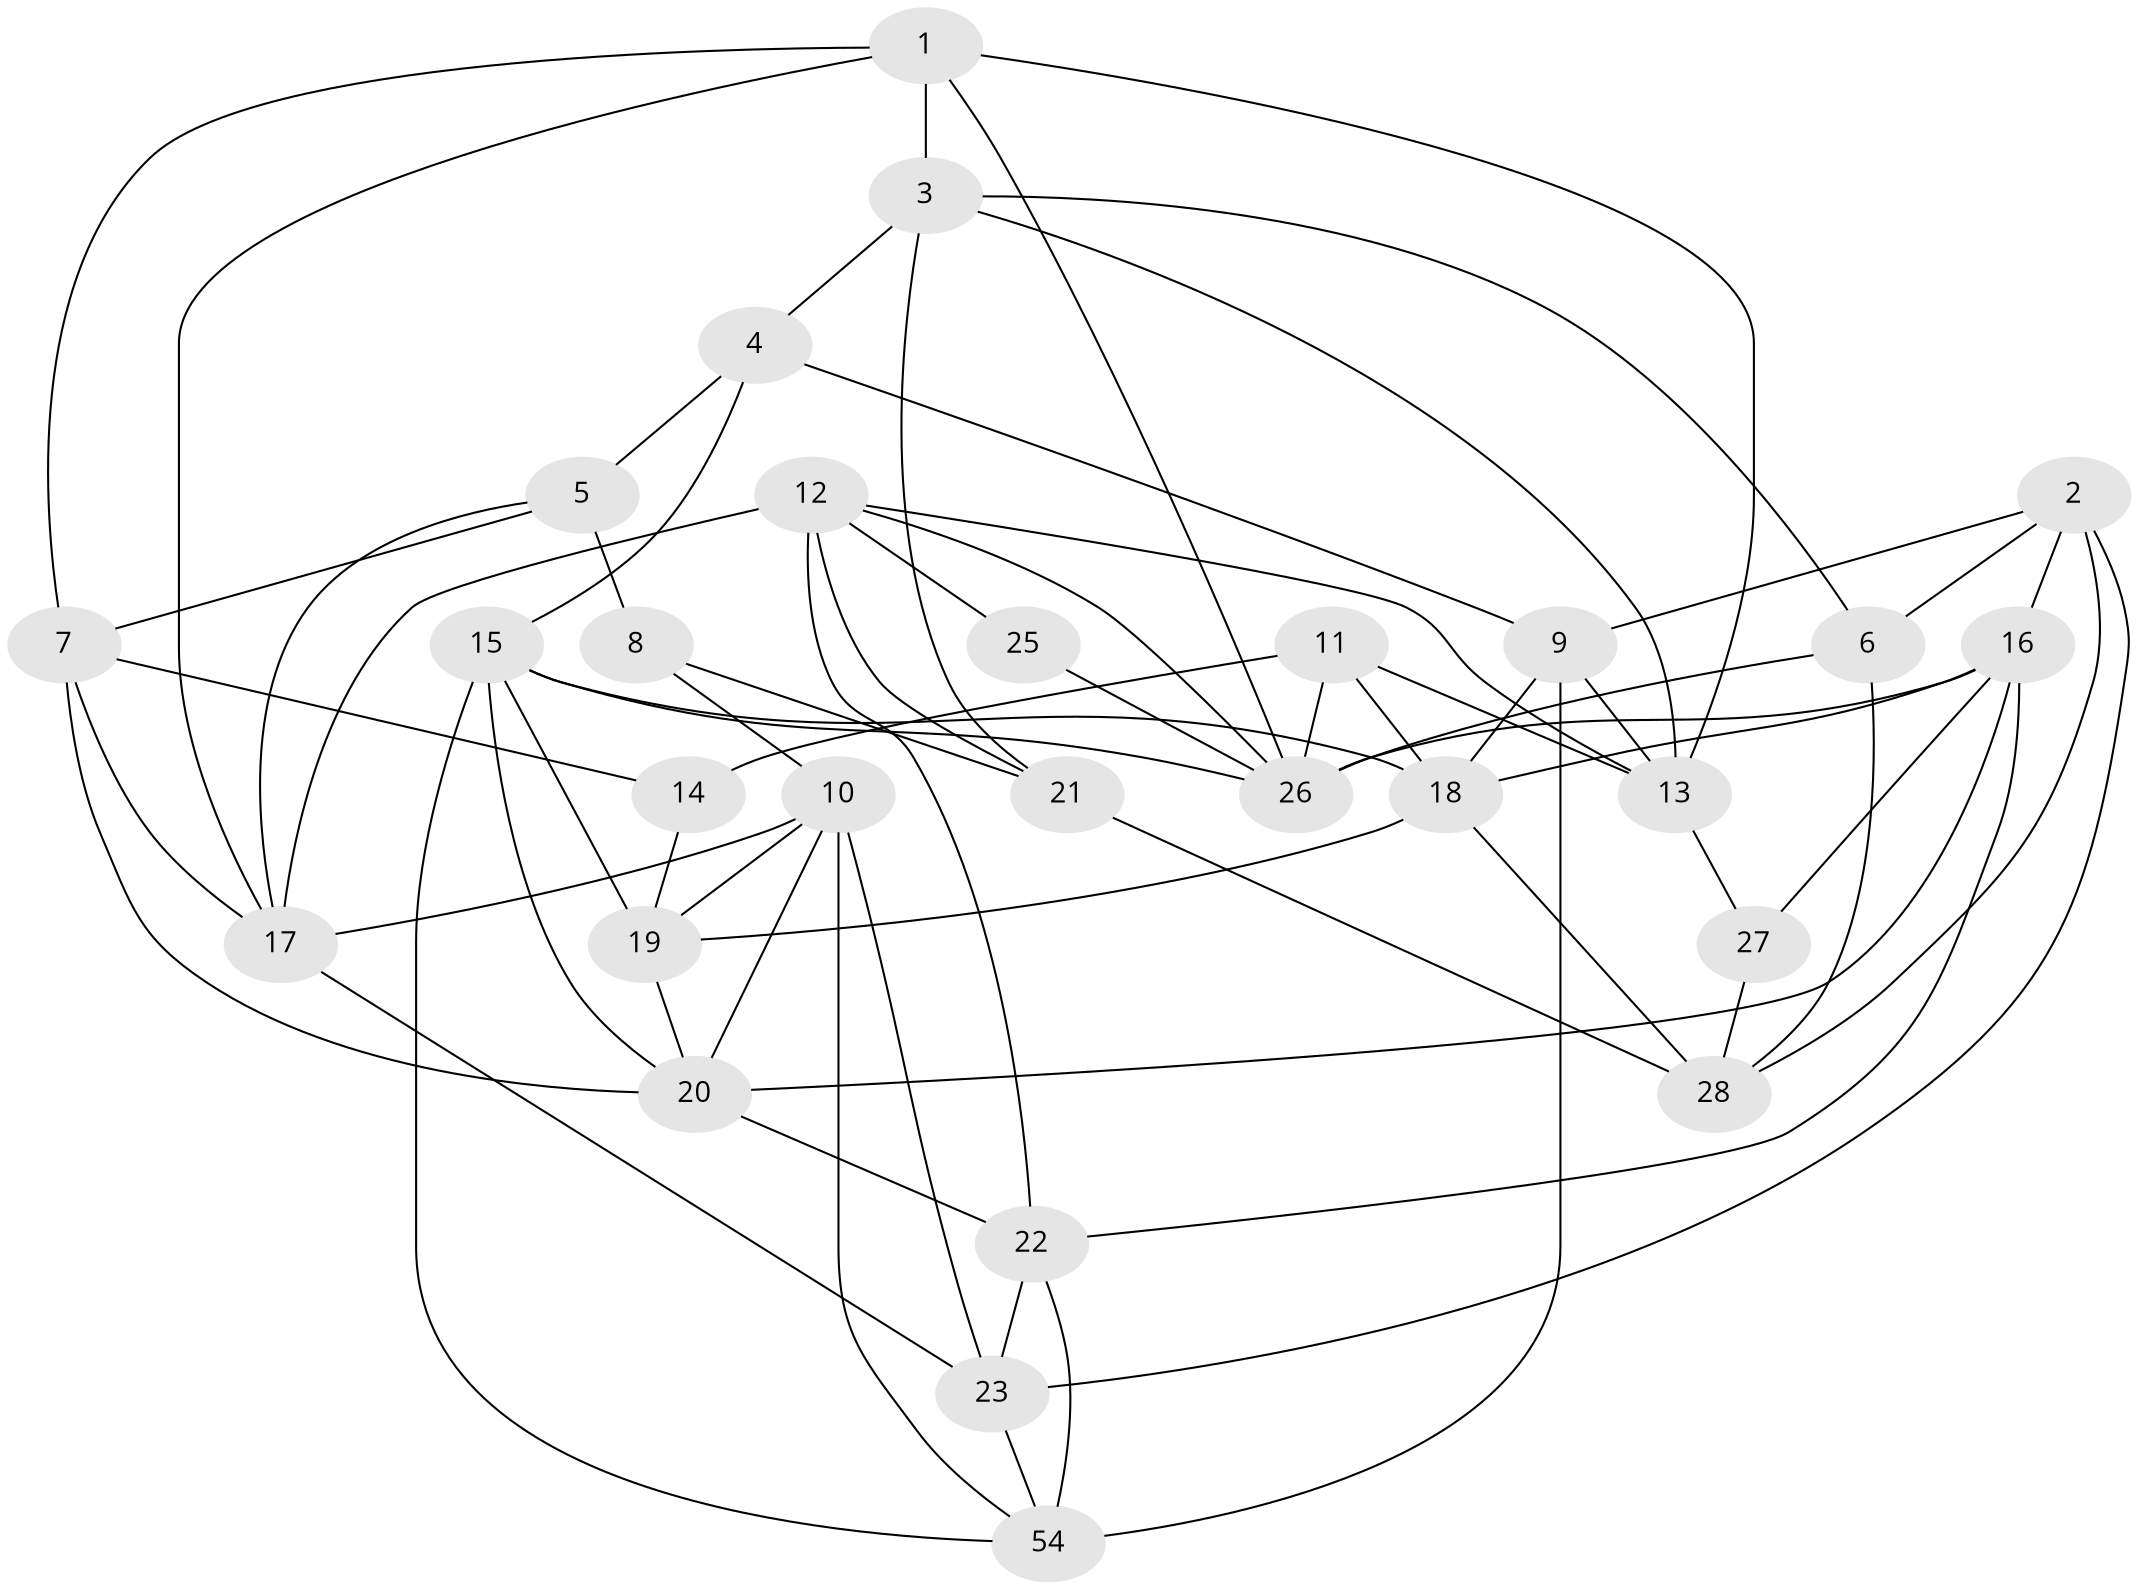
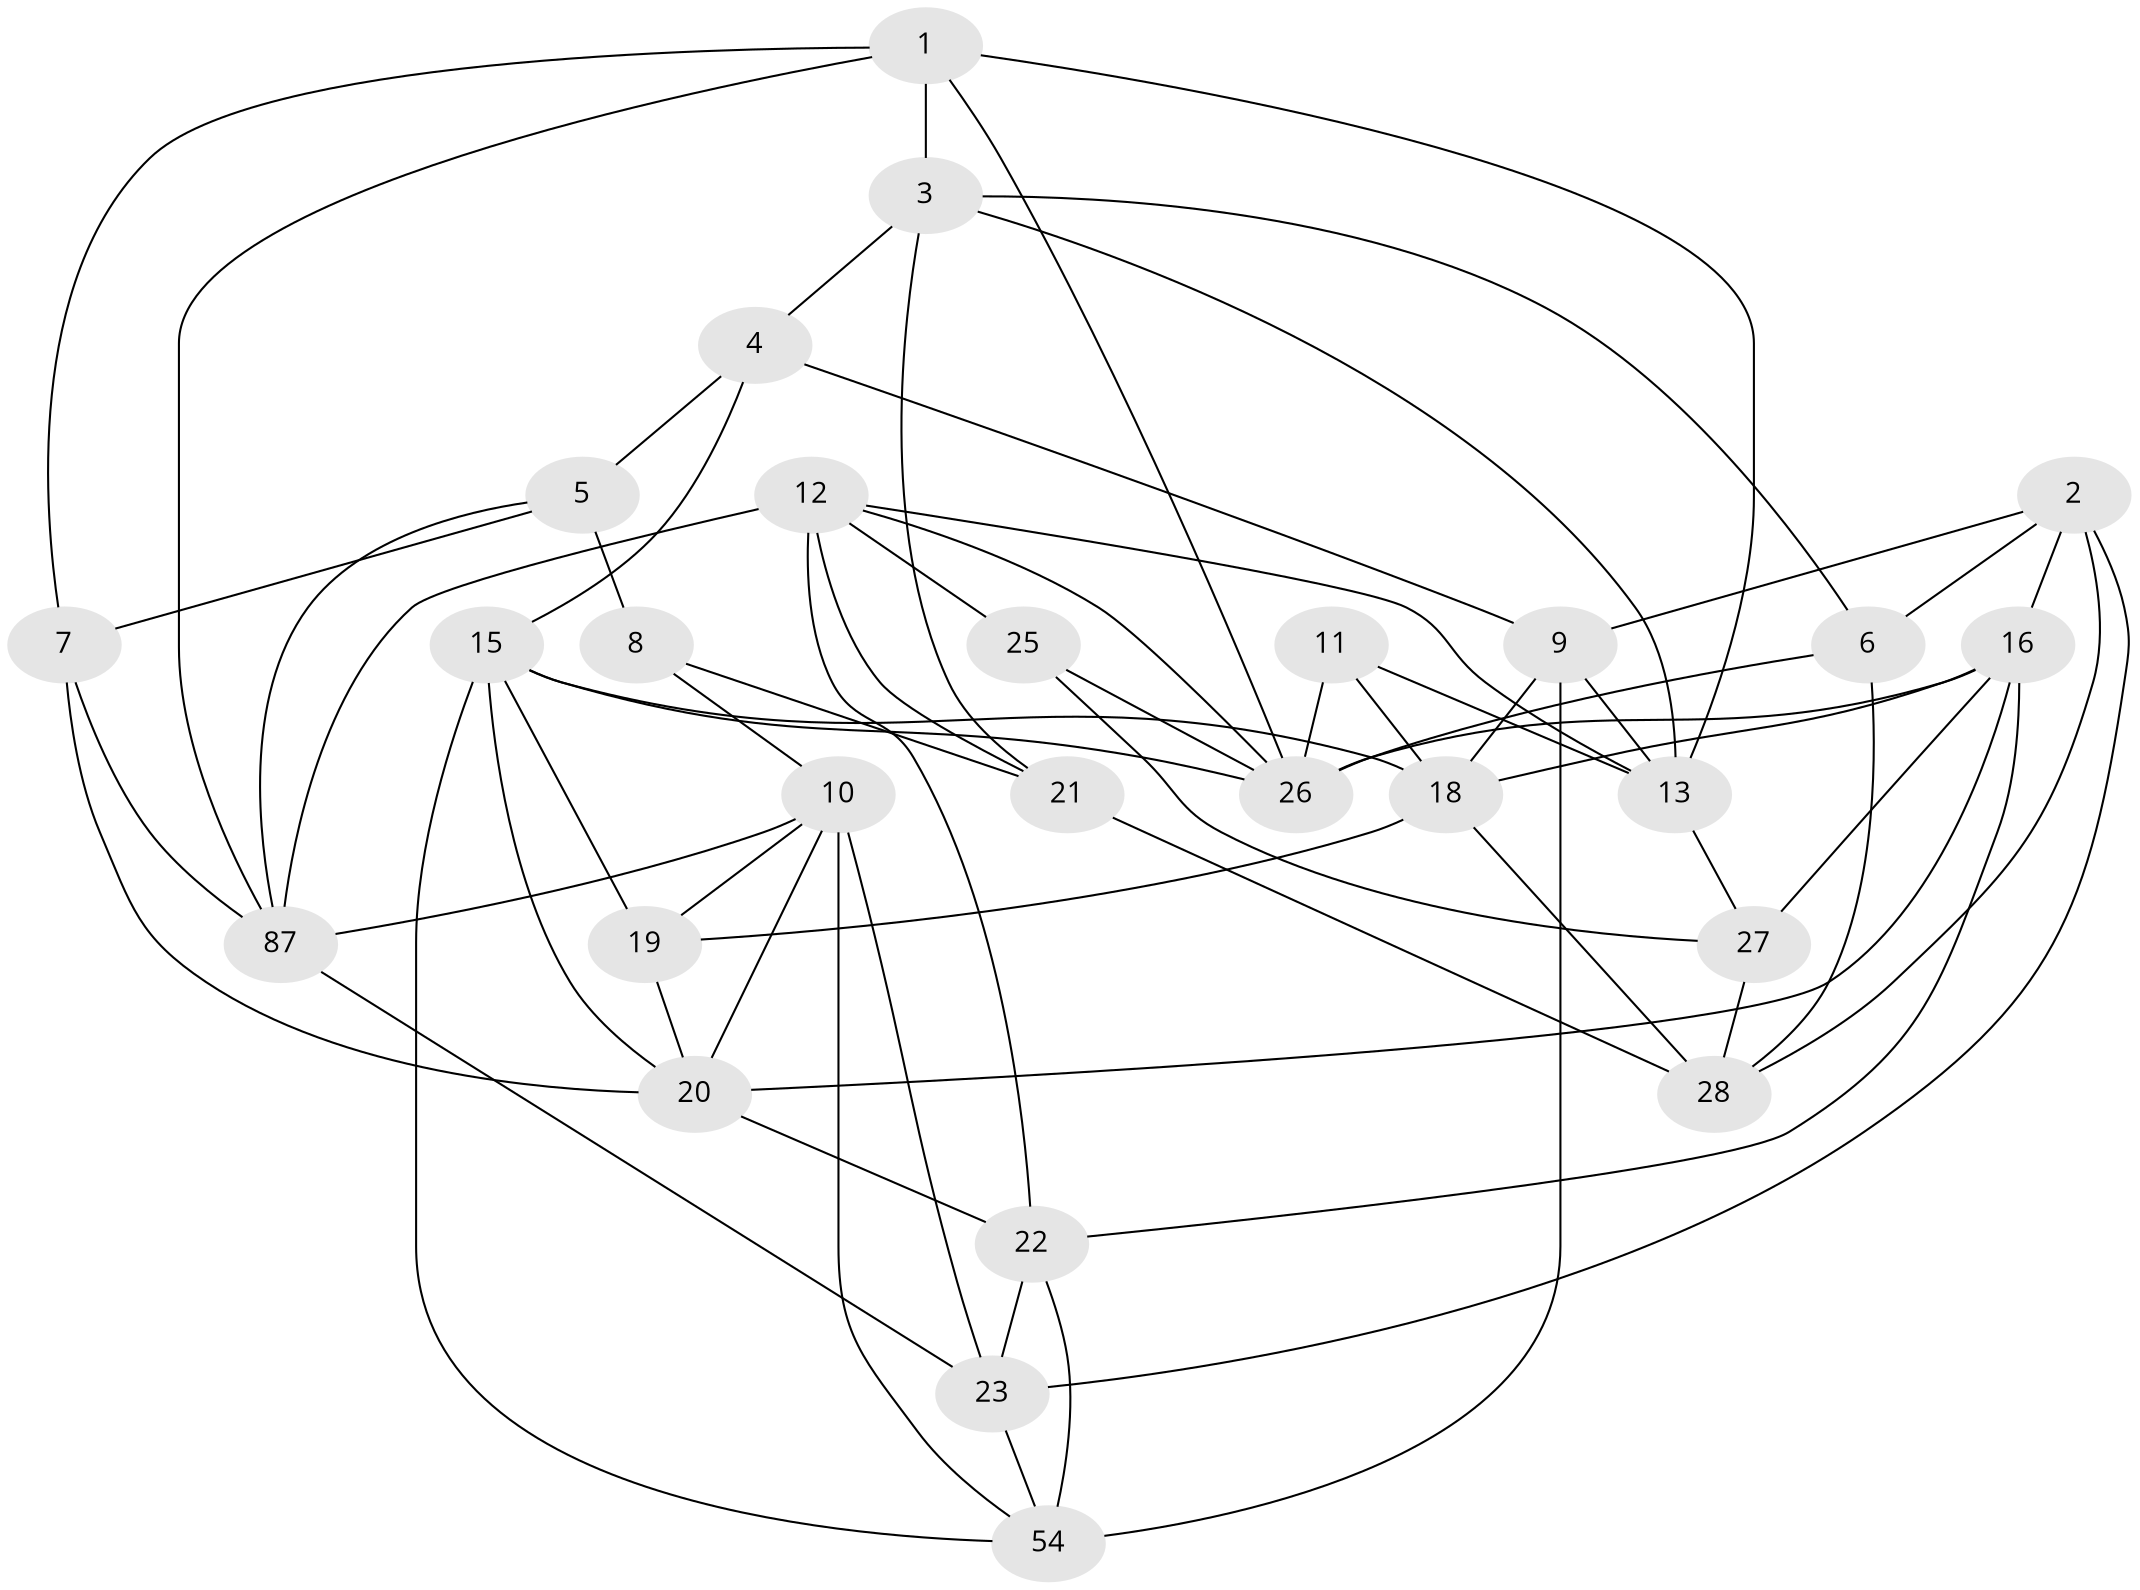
node "14": removed
edge "25" -- "27": added
node "17": label "17" -> "87"
